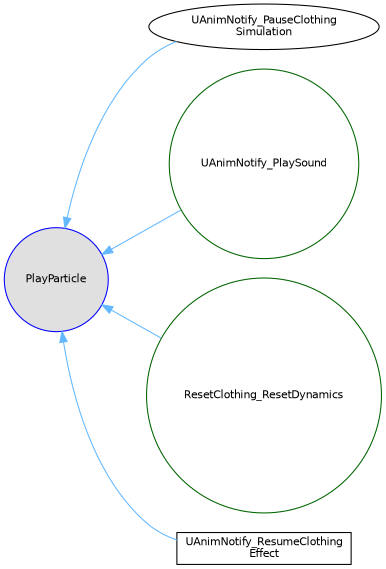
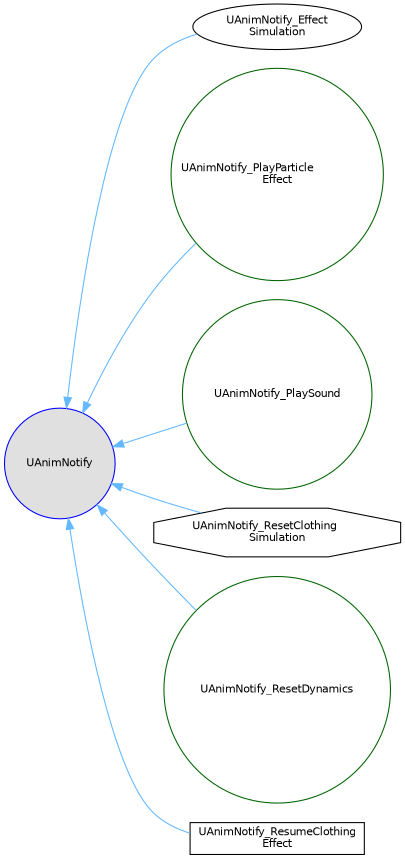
node "UAnimNotify_PauseClothing Simulation": label "UAnimNotify_PauseClothing Simulation" -> "UAnimNotify_Effect Simulation"
node "UAnimNotify_PlayParticle Effect": added
node "PlayParticle": label "PlayParticle" -> "UAnimNotify"
node "ResetClothing_ResetDynamics": label "ResetClothing_ResetDynamics" -> "UAnimNotify_ResetDynamics"
node "UAnimNotify_ResetClothing Simulation": added
